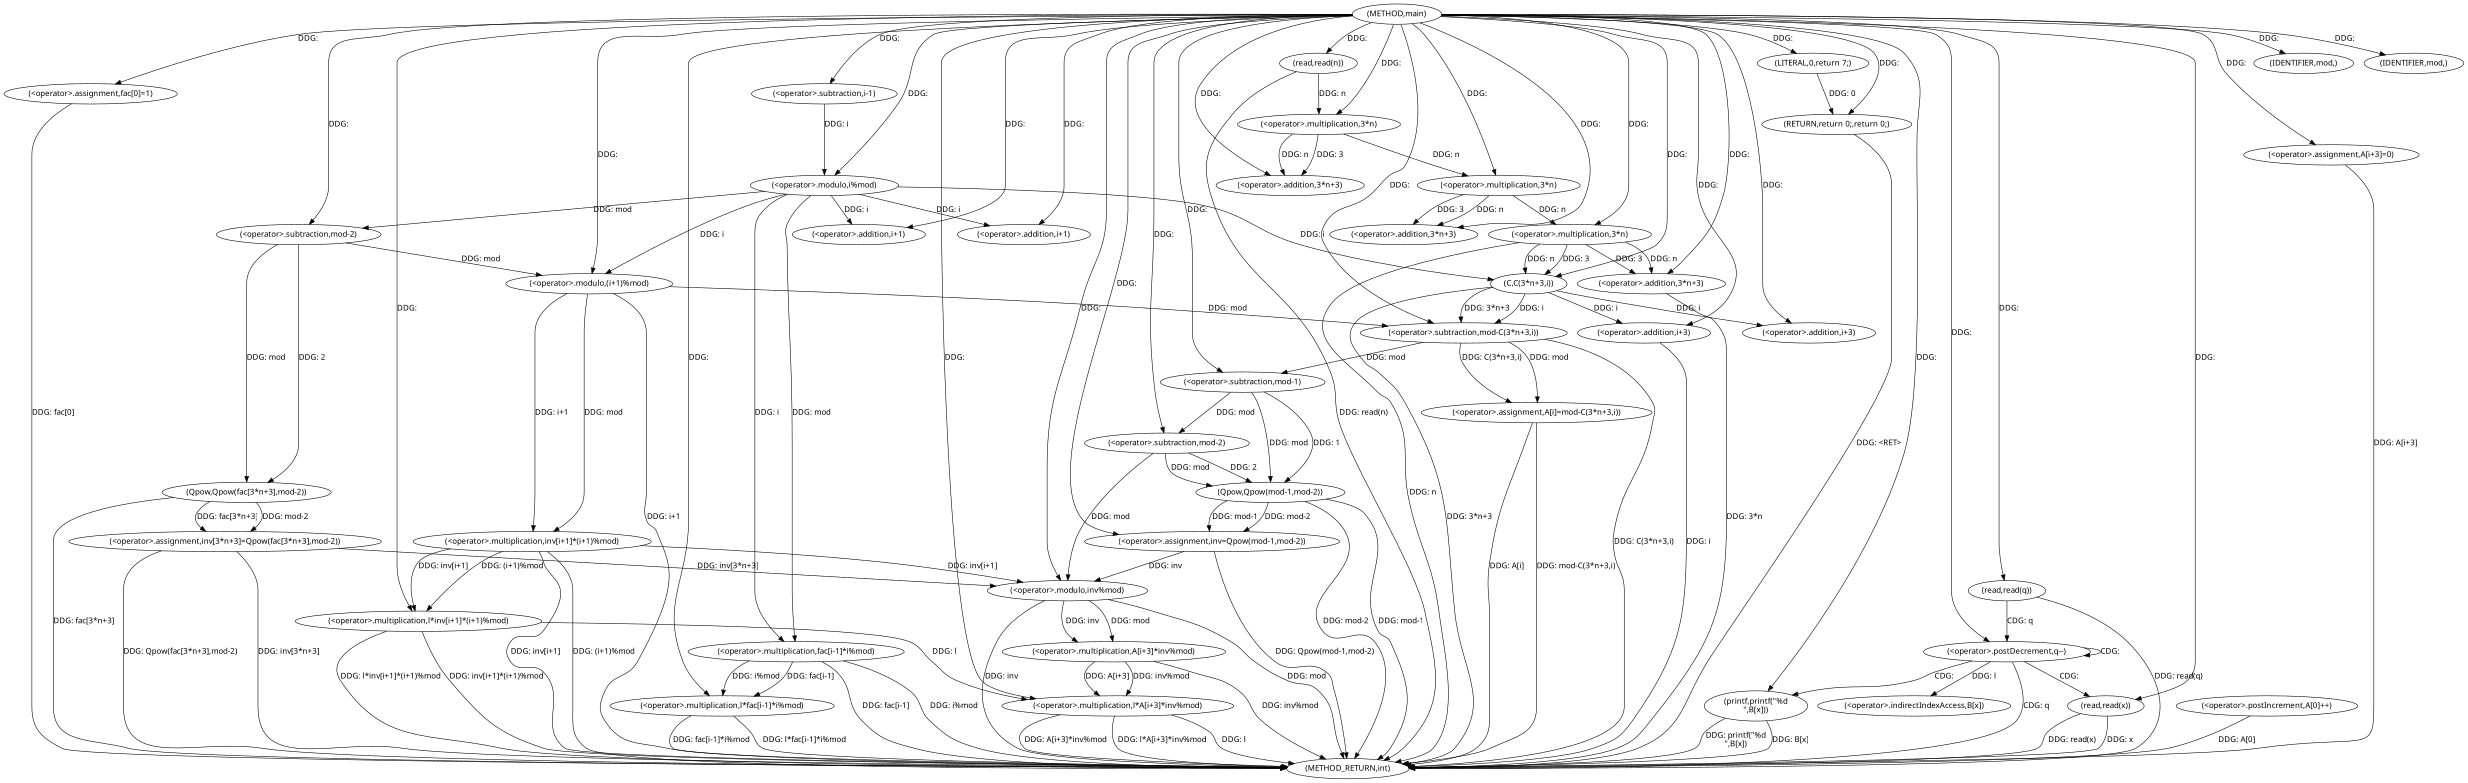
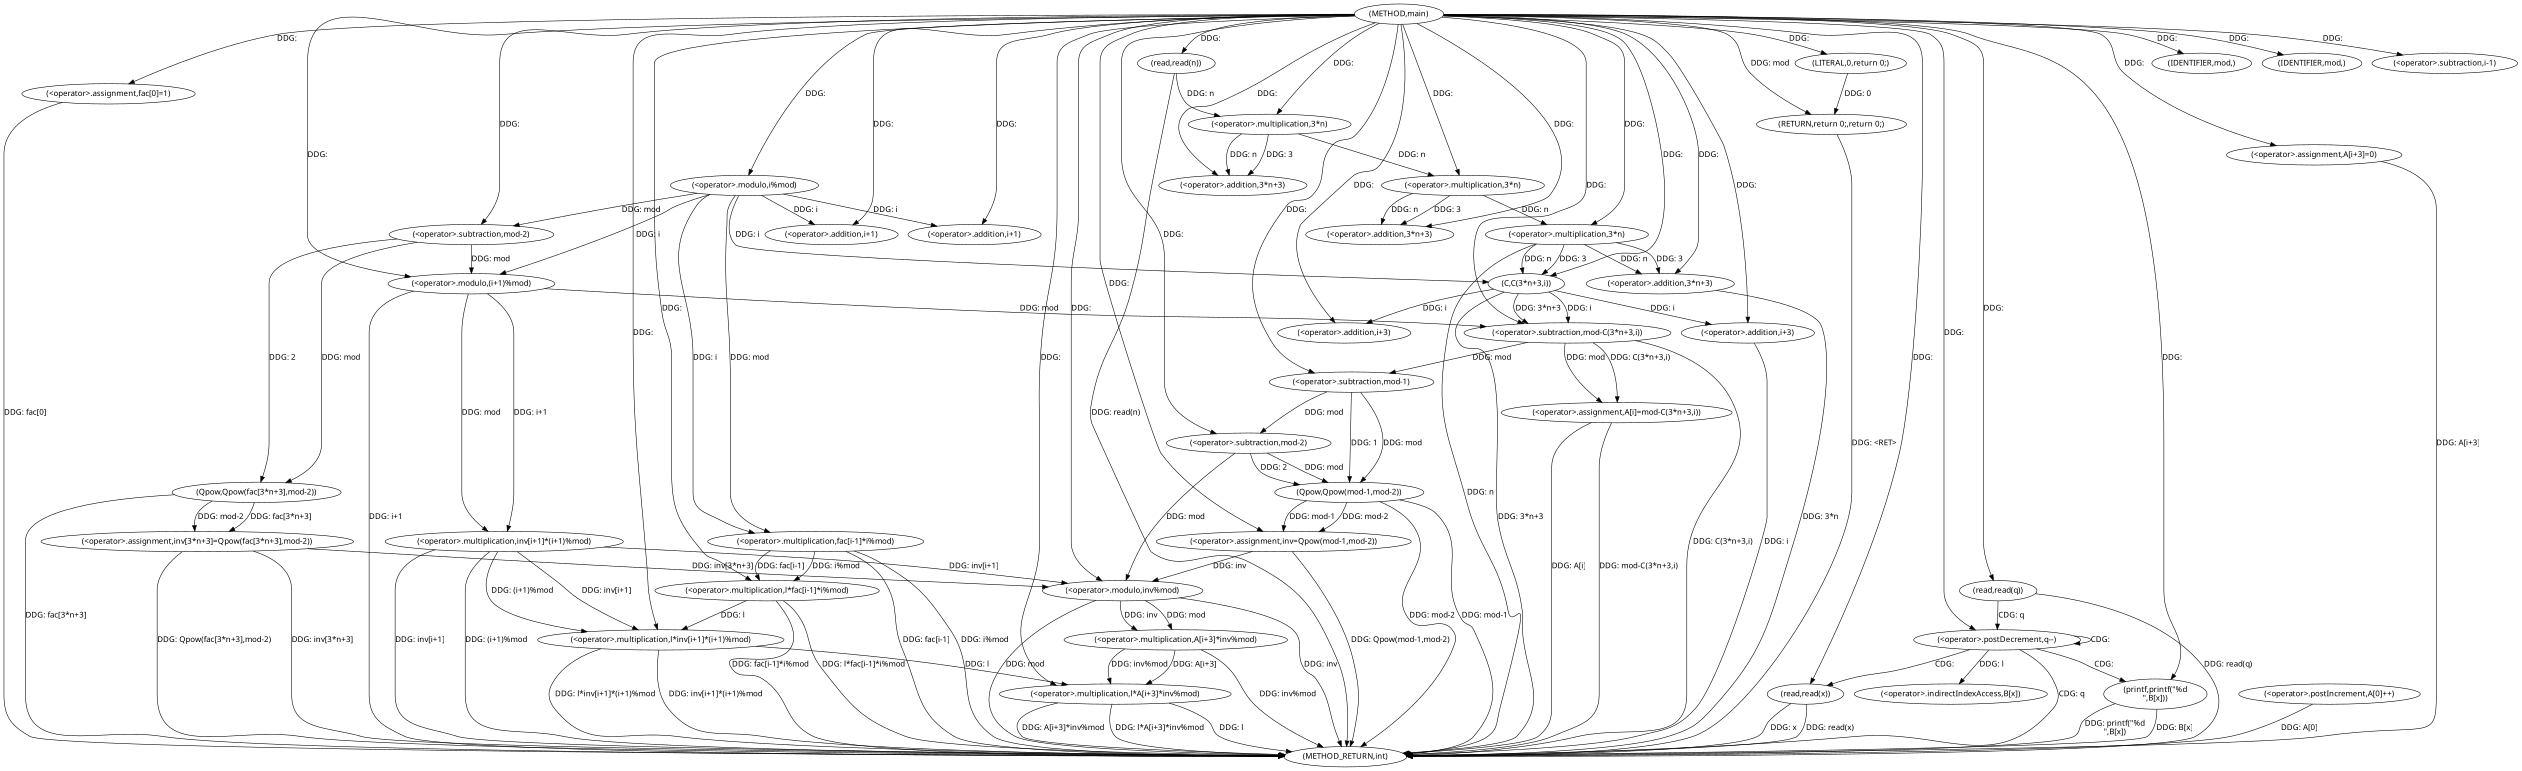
node "(LITERAL,0,return 7;)": label "(LITERAL,0,return 7;)" -> "(LITERAL,0,return 0;)"
edge "(METHOD,main)" -> "(RETURN,return 0;,return 0;)": label "DDG: " -> "DDG: mod"
edge "(<operator>.subtraction,i-1)" -> "(<operator>.modulo,i%mod)": removed, label "DDG: i"
edge "(<operator>.multiplication,l*fac[i-1]*i%mod)" -> "(<operator>.multiplication,l*inv[i+1]*(i+1)%mod)": added, label "DDG: l"
